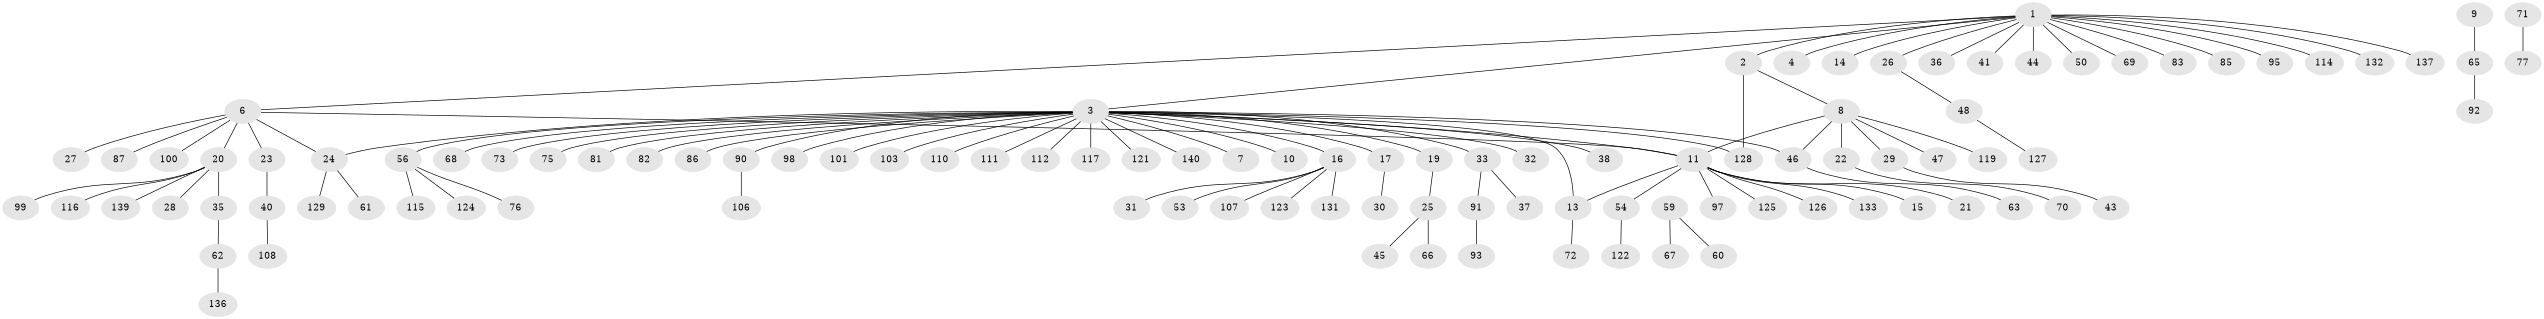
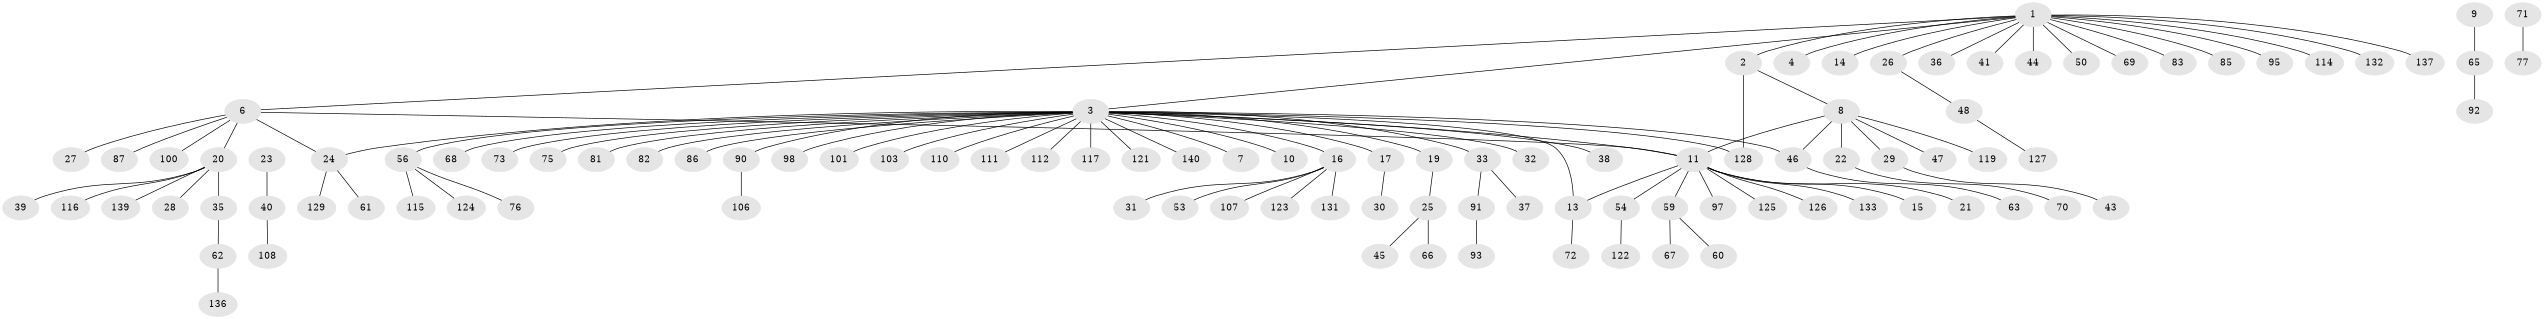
edge "6" -- "23": removed
edge "11" -- "59": added
node "99": label "99" -> "39"
